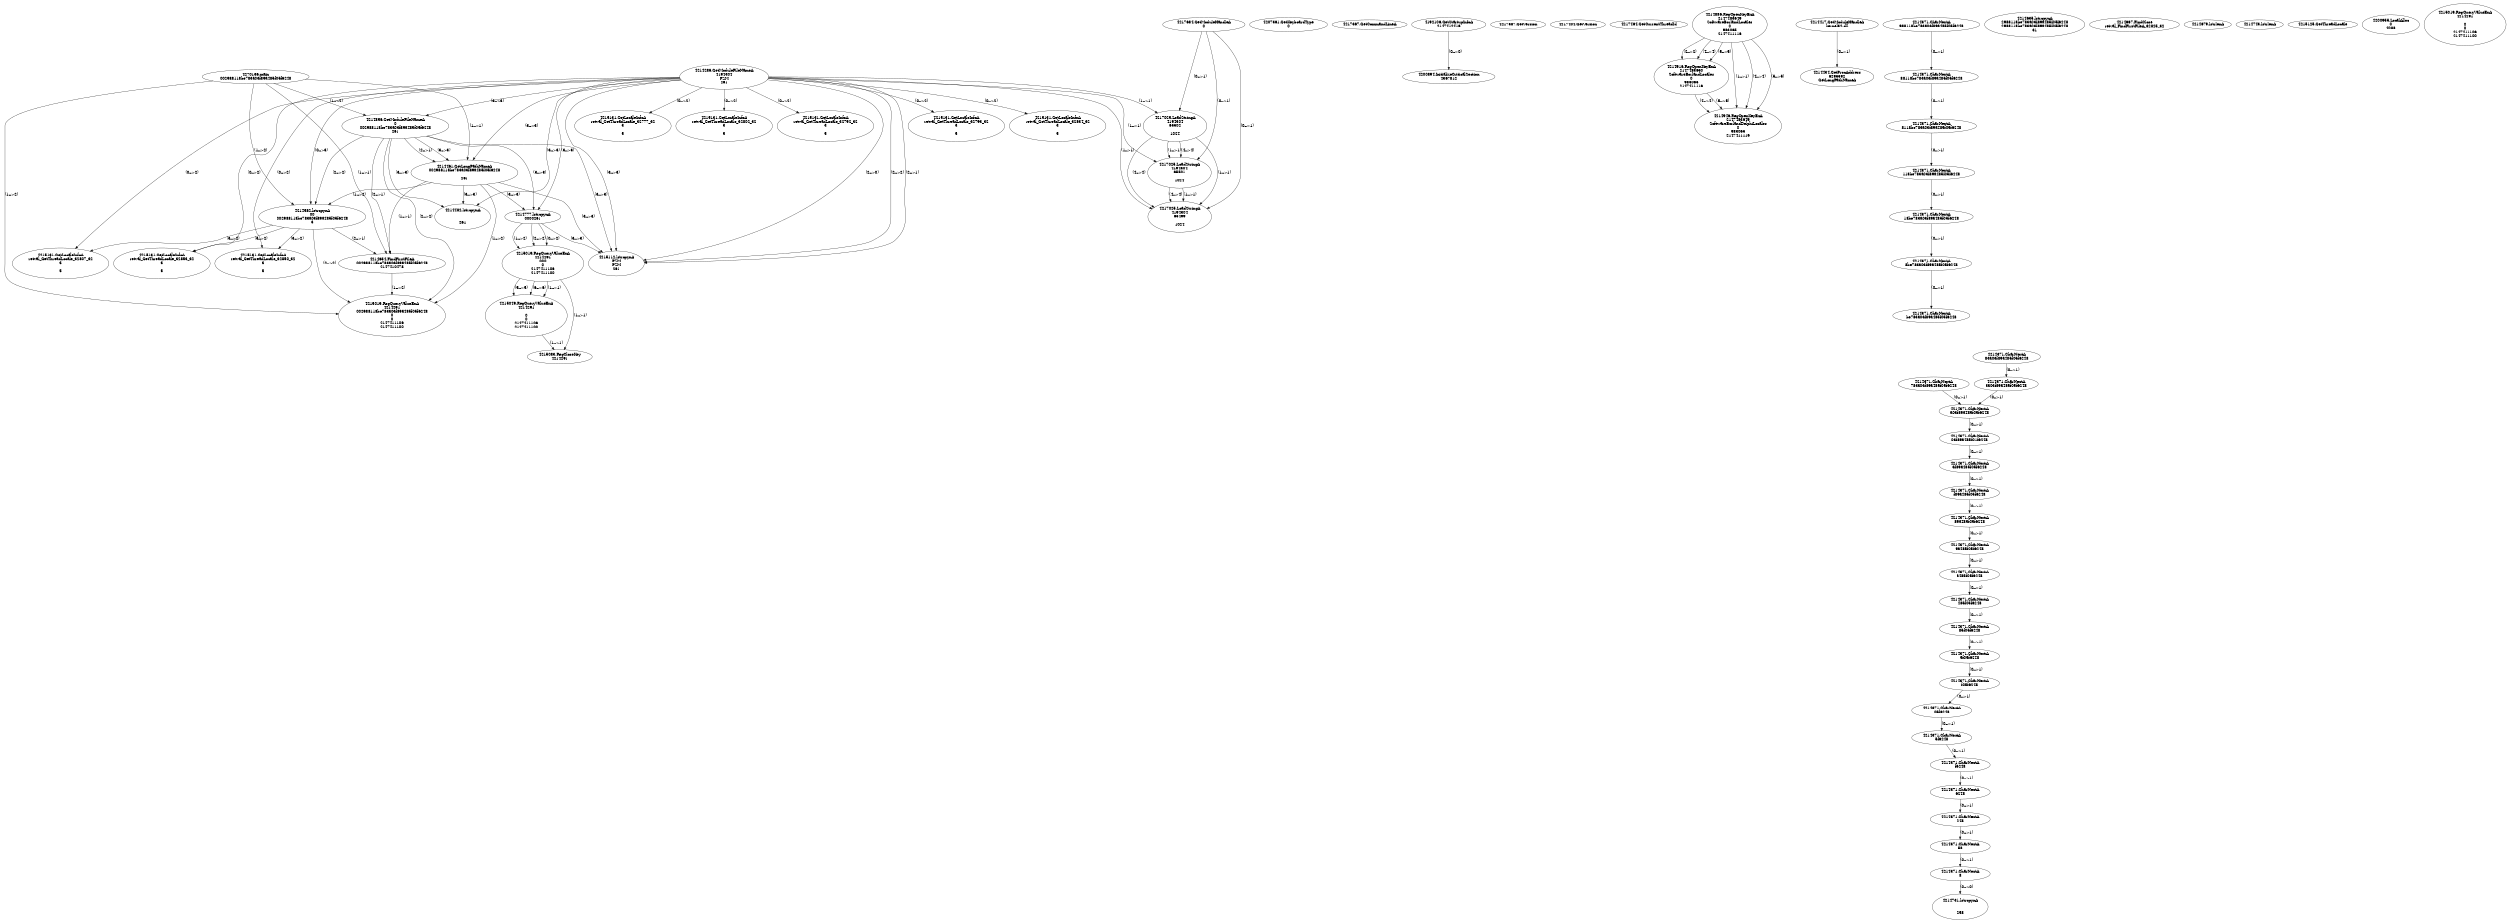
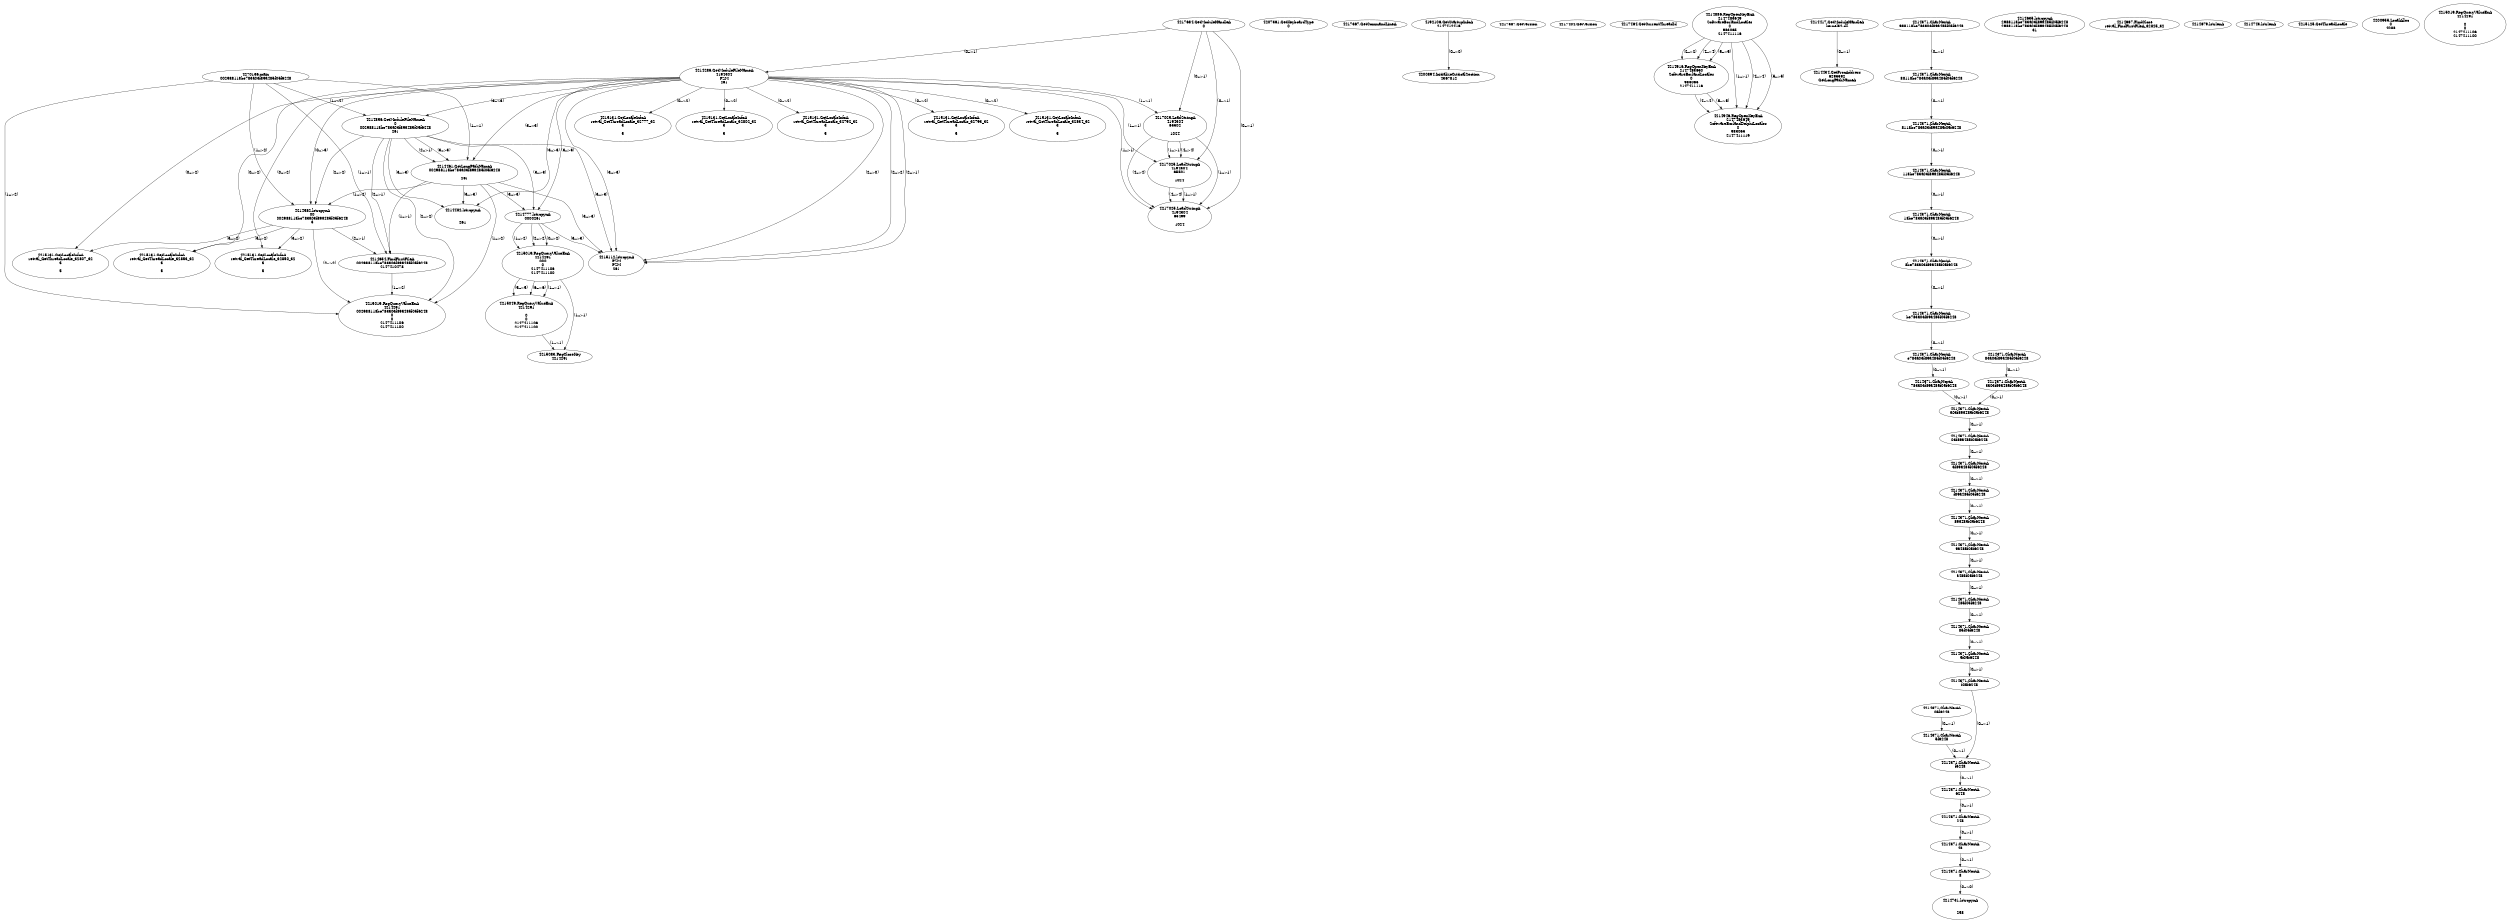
edge "4217684.GetModuleHandleA 0" -> "4214286.GetModuleFileNameA 4194304 PZM 261": added, label "(0-->1)"
node "4214371.CharNextA e783a03f89a485f05f6248": added
node "4214371.CharNextA 03f89a485f01f6248": label "4214371.CharNextA 03f89a485f01f6248" -> "4214371.CharNextA 03f89a485f05f6248"
edge "4214371.CharNextA f05f6248" -> "4214371.CharNextA 05f6248": now "4214371.CharNextA f05f6248" -> "4214371.CharNextA f6248"
node "4214371.CharNextA 58": label "4214371.CharNextA 58" -> "4214371.CharNextA 48"
